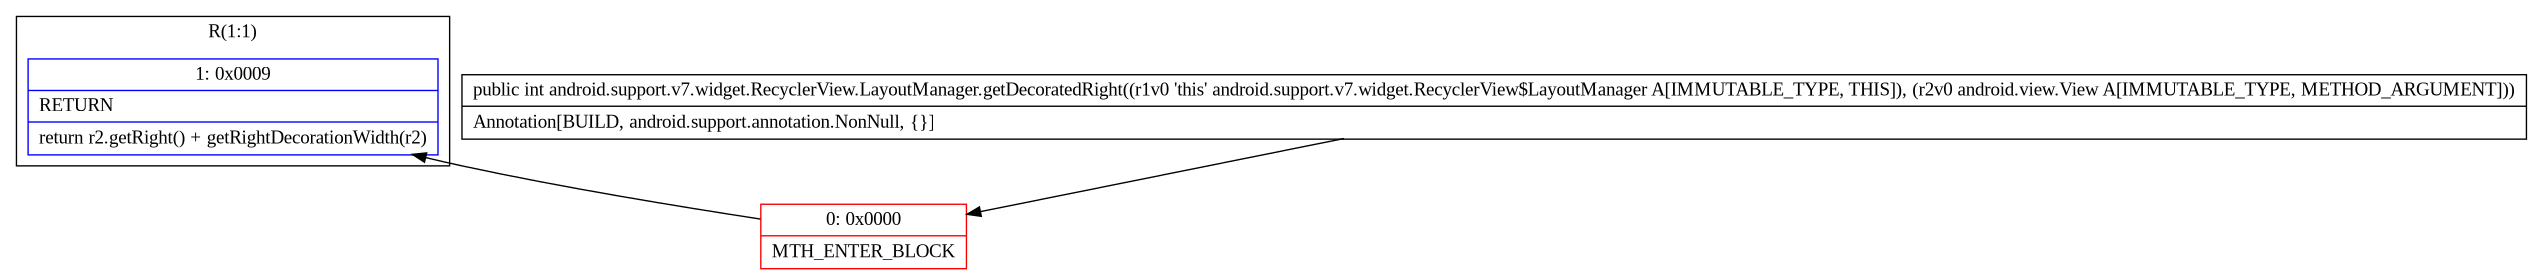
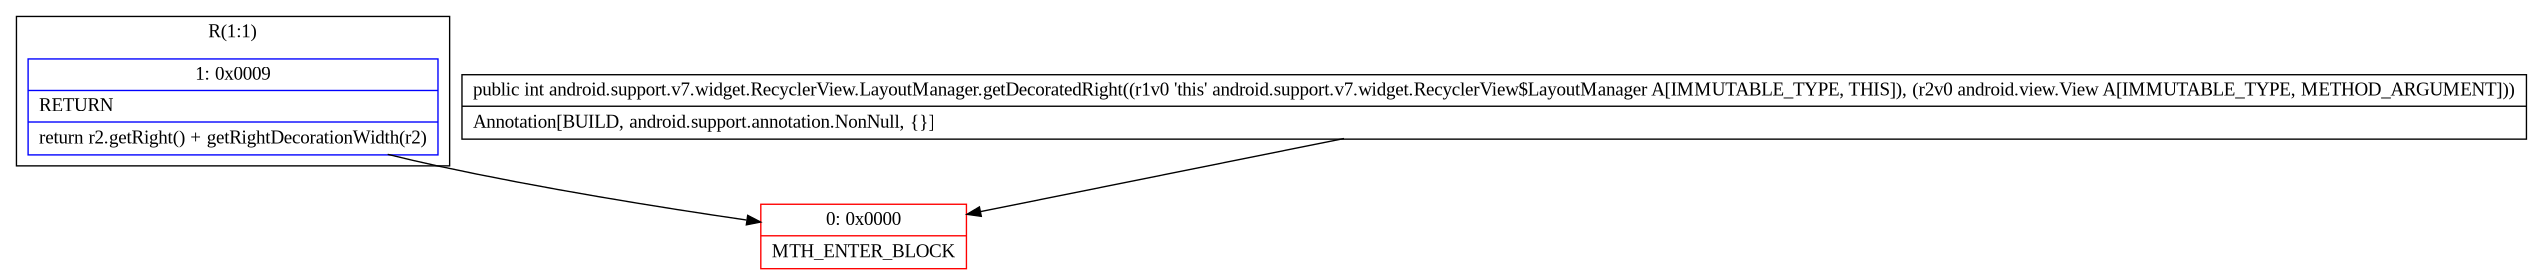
edge "0: 0x0000" -> "1: 0x0009": reversed
